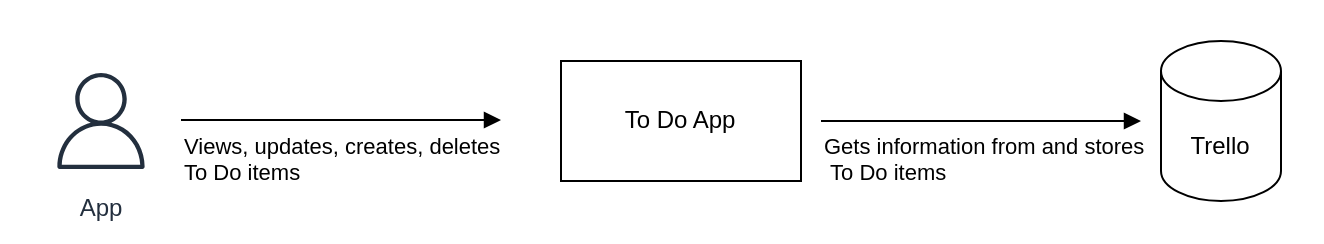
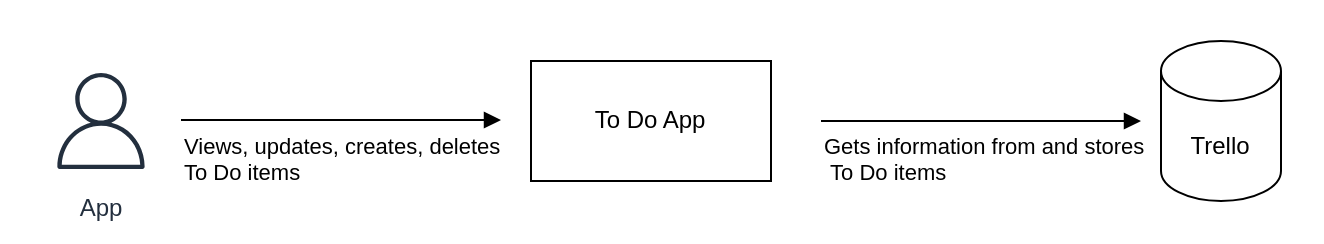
node "To Do App": moved (681, 121) -> (651, 121)
